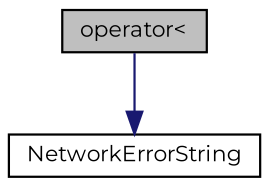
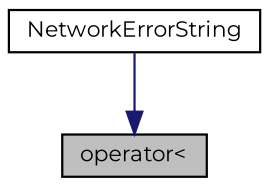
edge "operator<" -> "NetworkErrorString": reversed
